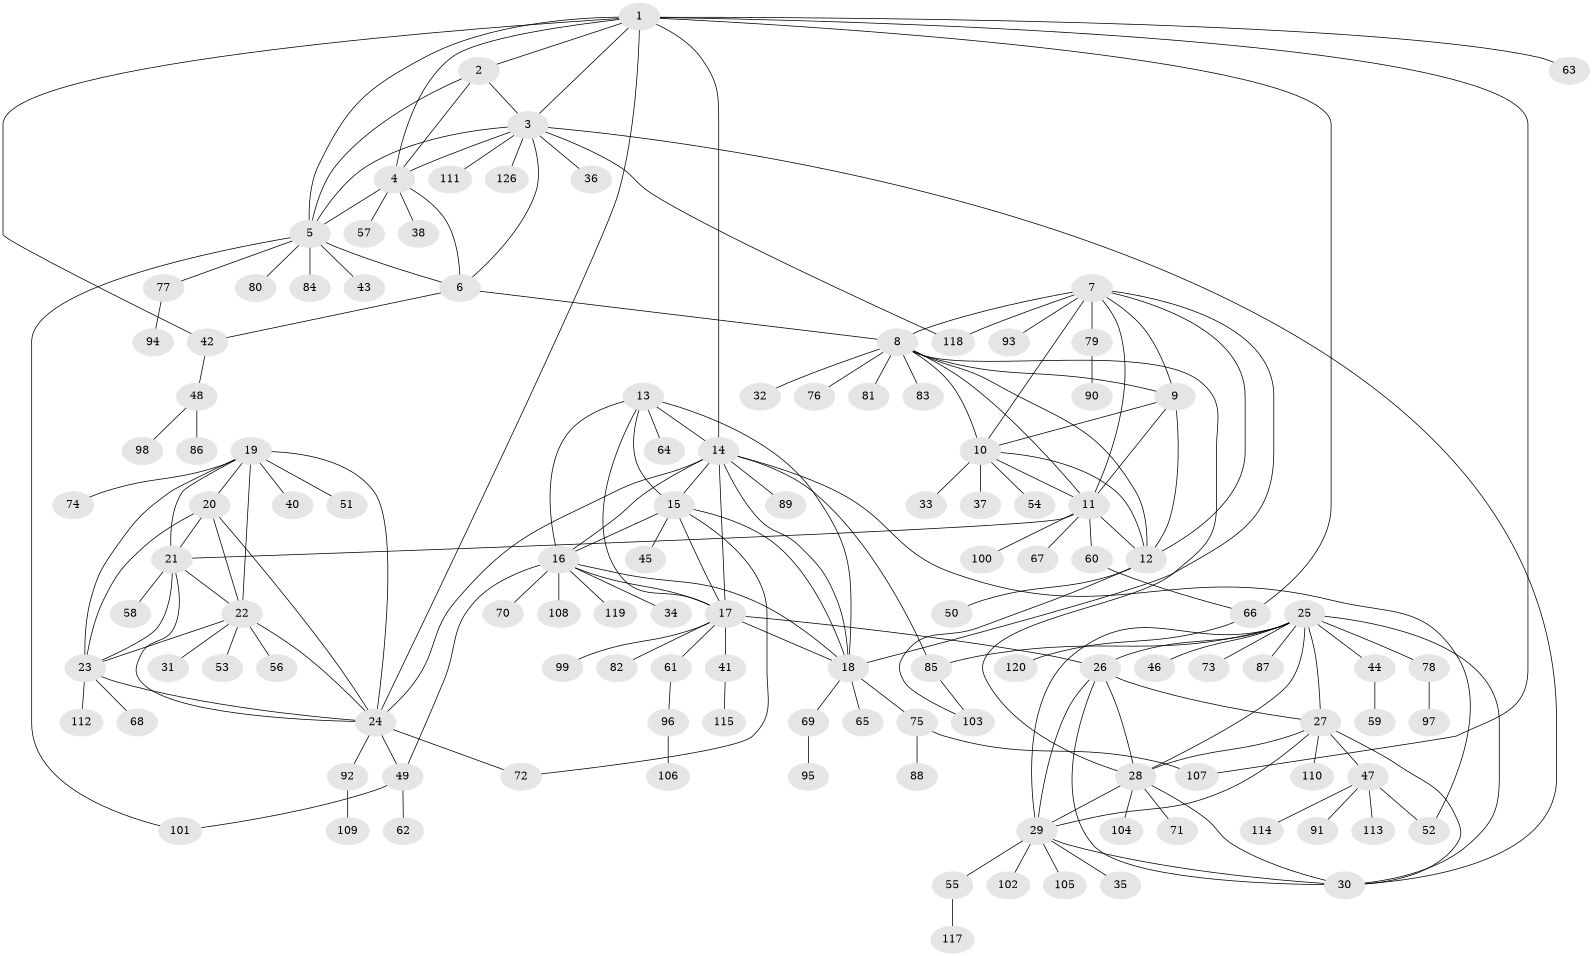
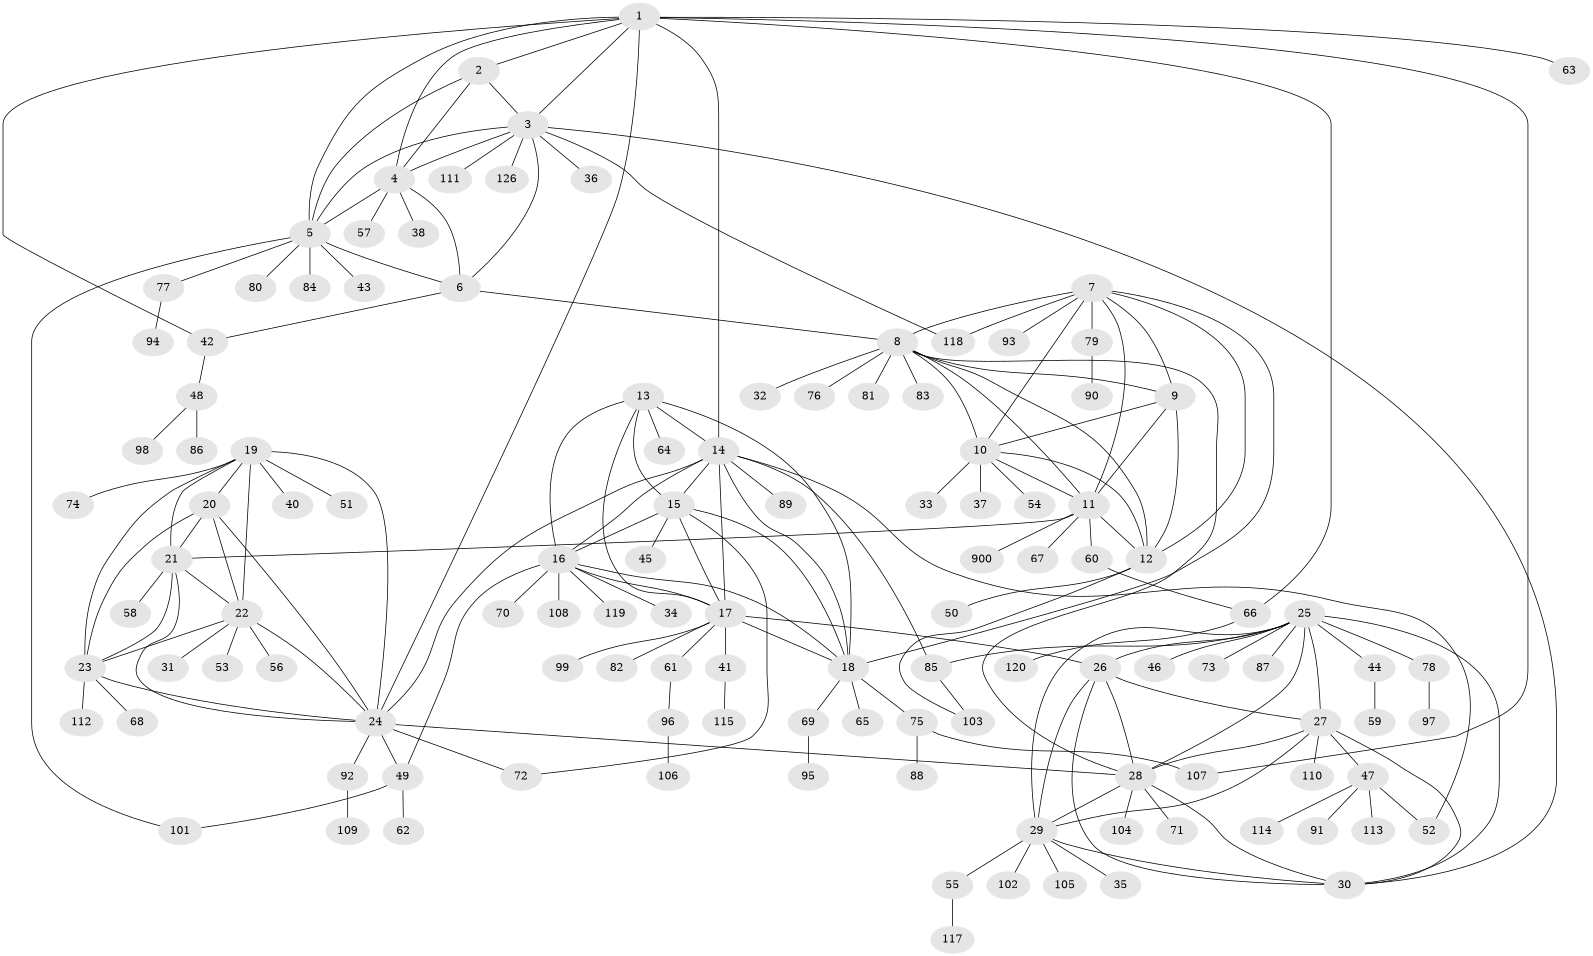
node "100": label "100" -> "900"
edge "24" -- "28": added
